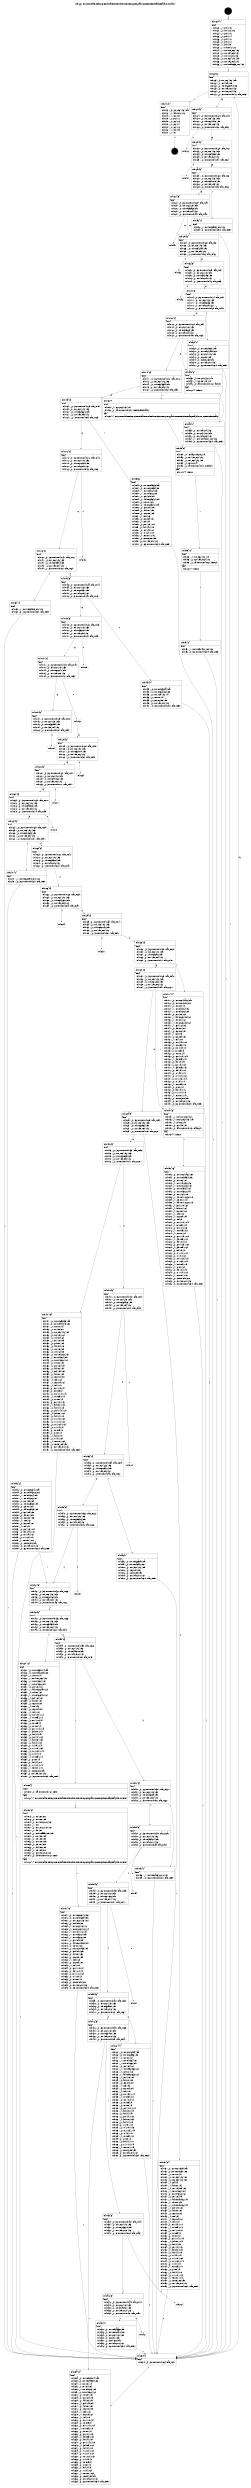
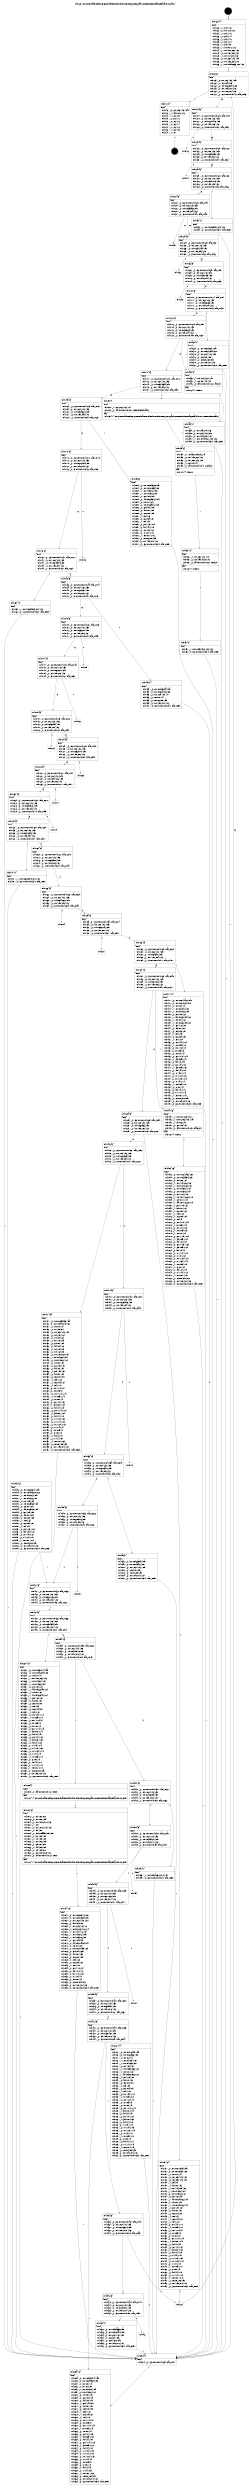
edge "0x402462" -> "0x401809 [25]": now "0x4017f0 [25]" -> "0x401809 [25]"
edge "0x40251b [5]" -> "0x40165f [26]": now "0x40208d" -> "0x40165f [26]"
edge "0x4019fd [25]" -> "0x401c67 [144]": removed, label "2"
edge "0x401cf7 [164]" -> "0x40251b [5]": now "0x401cf7 [164]" -> "0x40208d"
